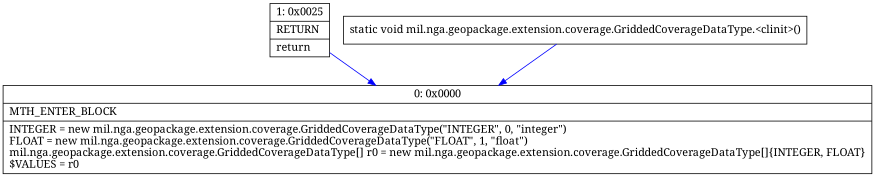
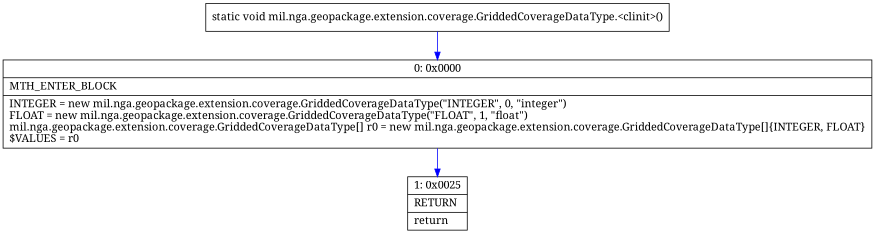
edge "1: 0x0025" -> "0: 0x0000": reversed
